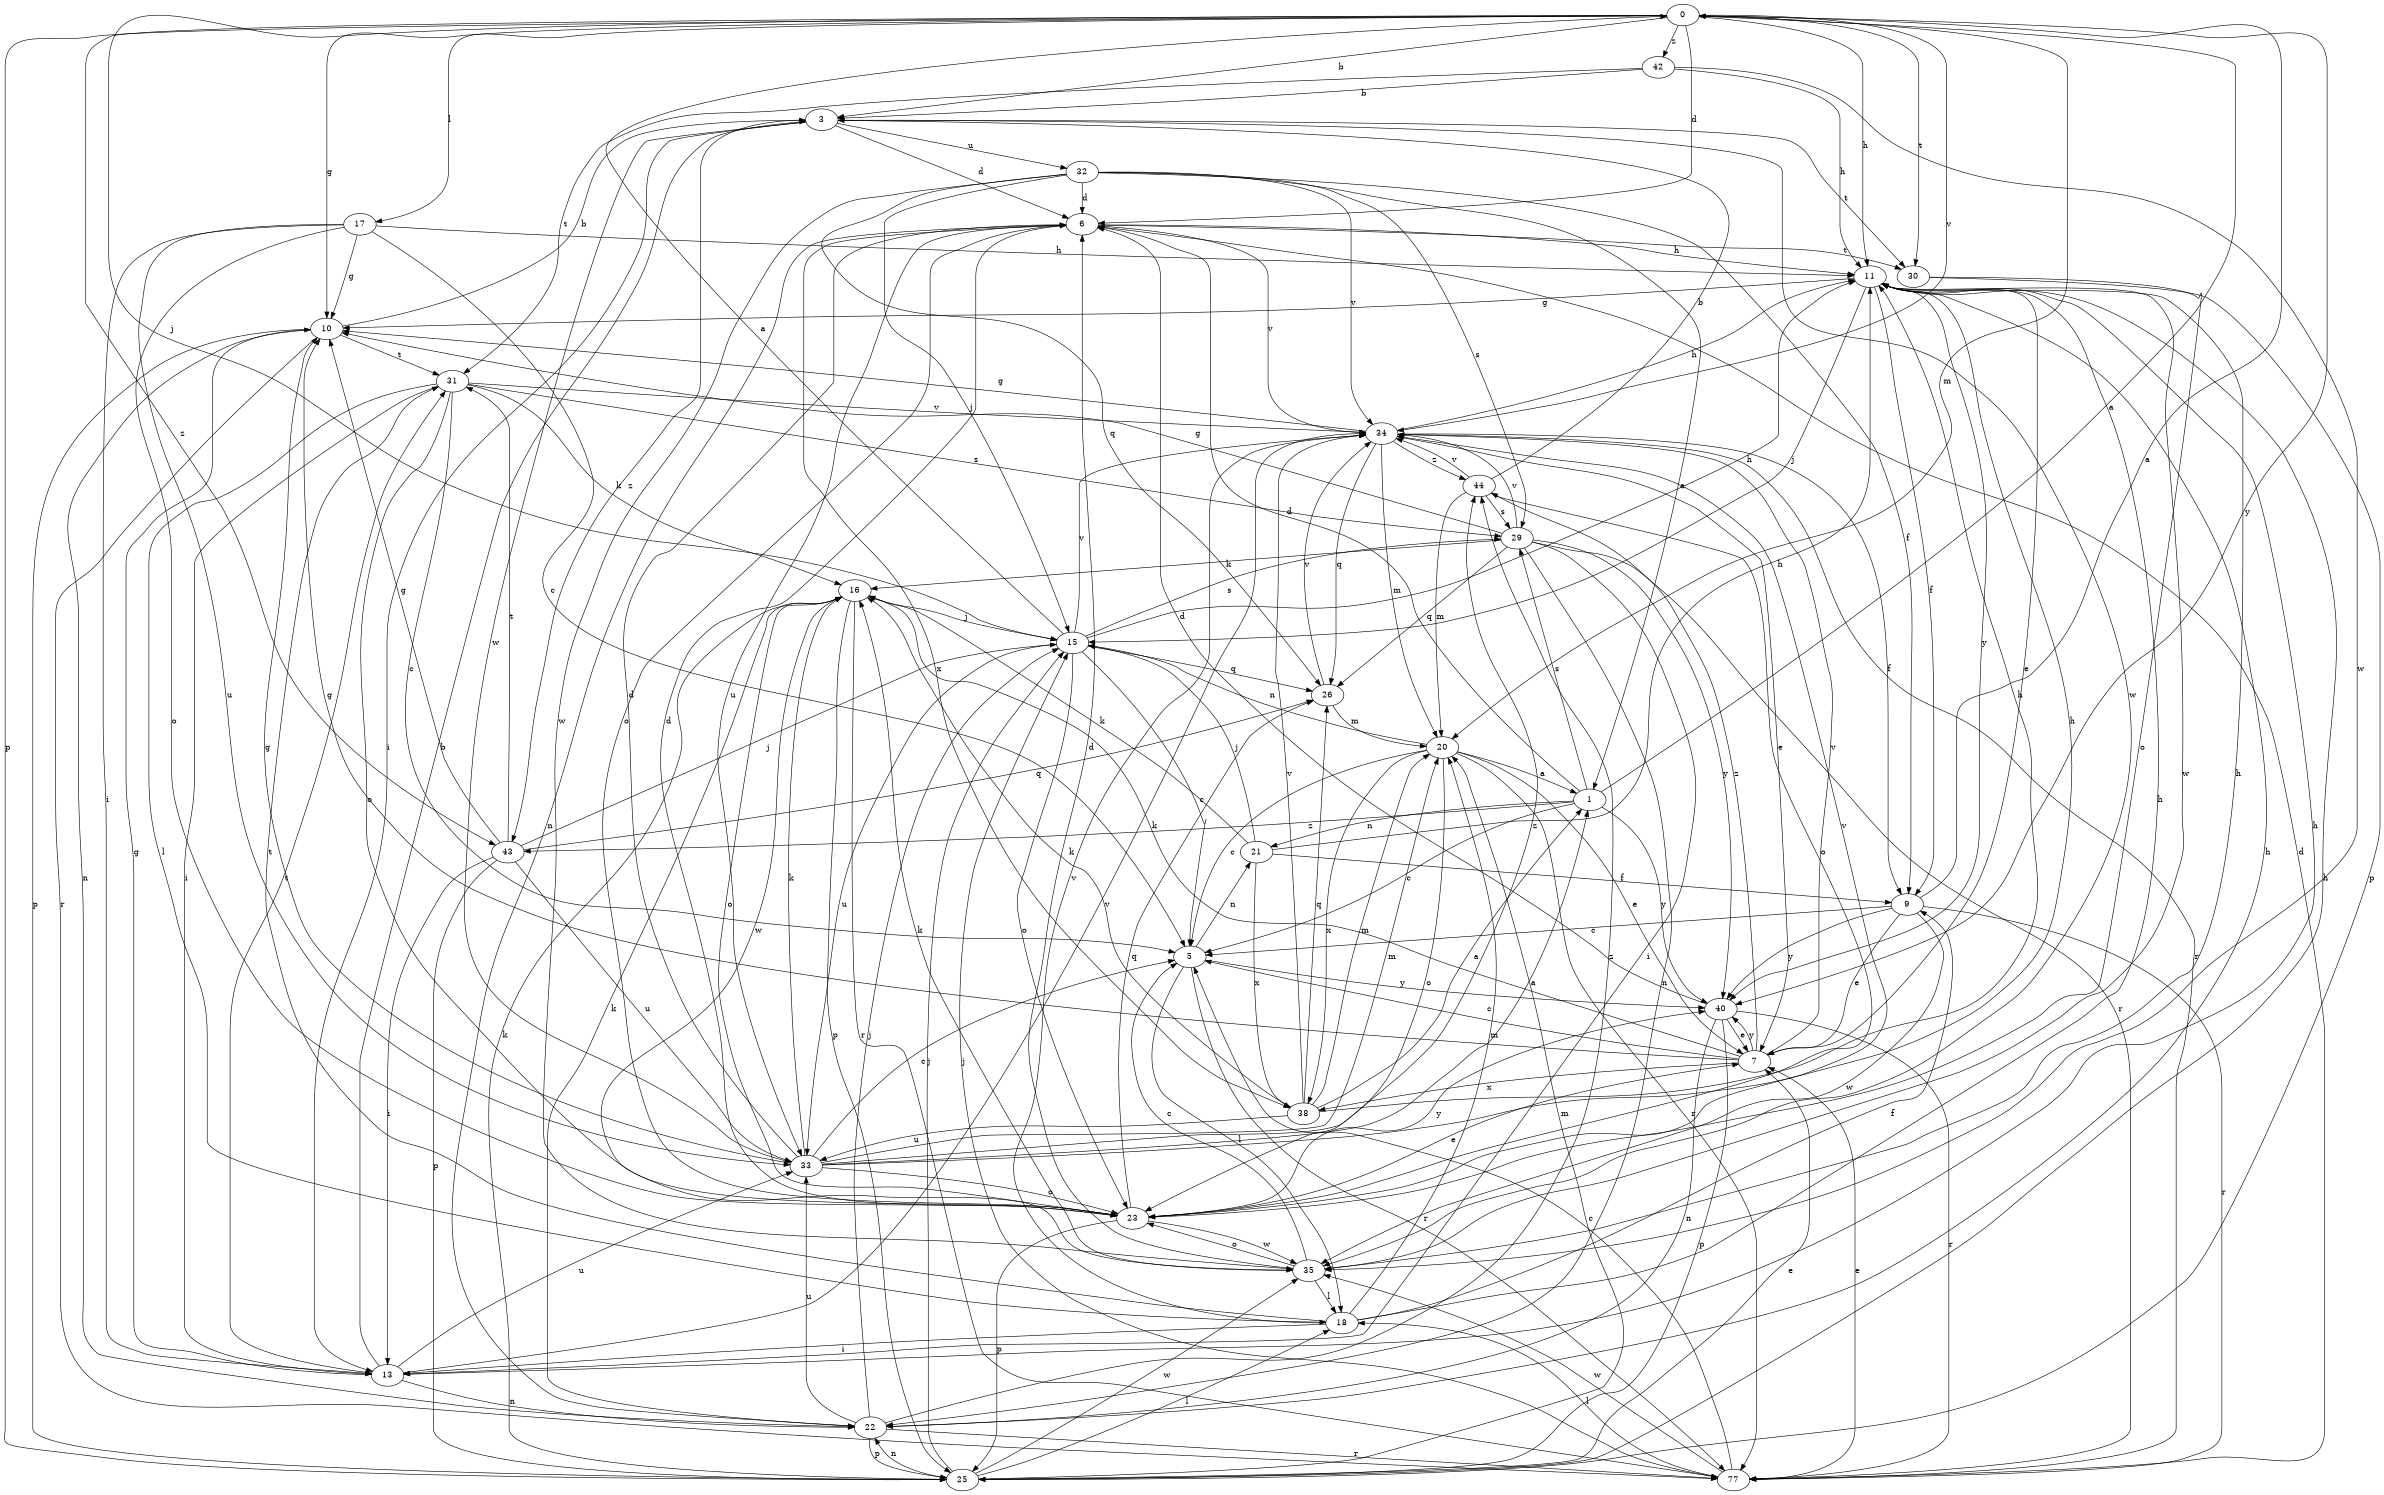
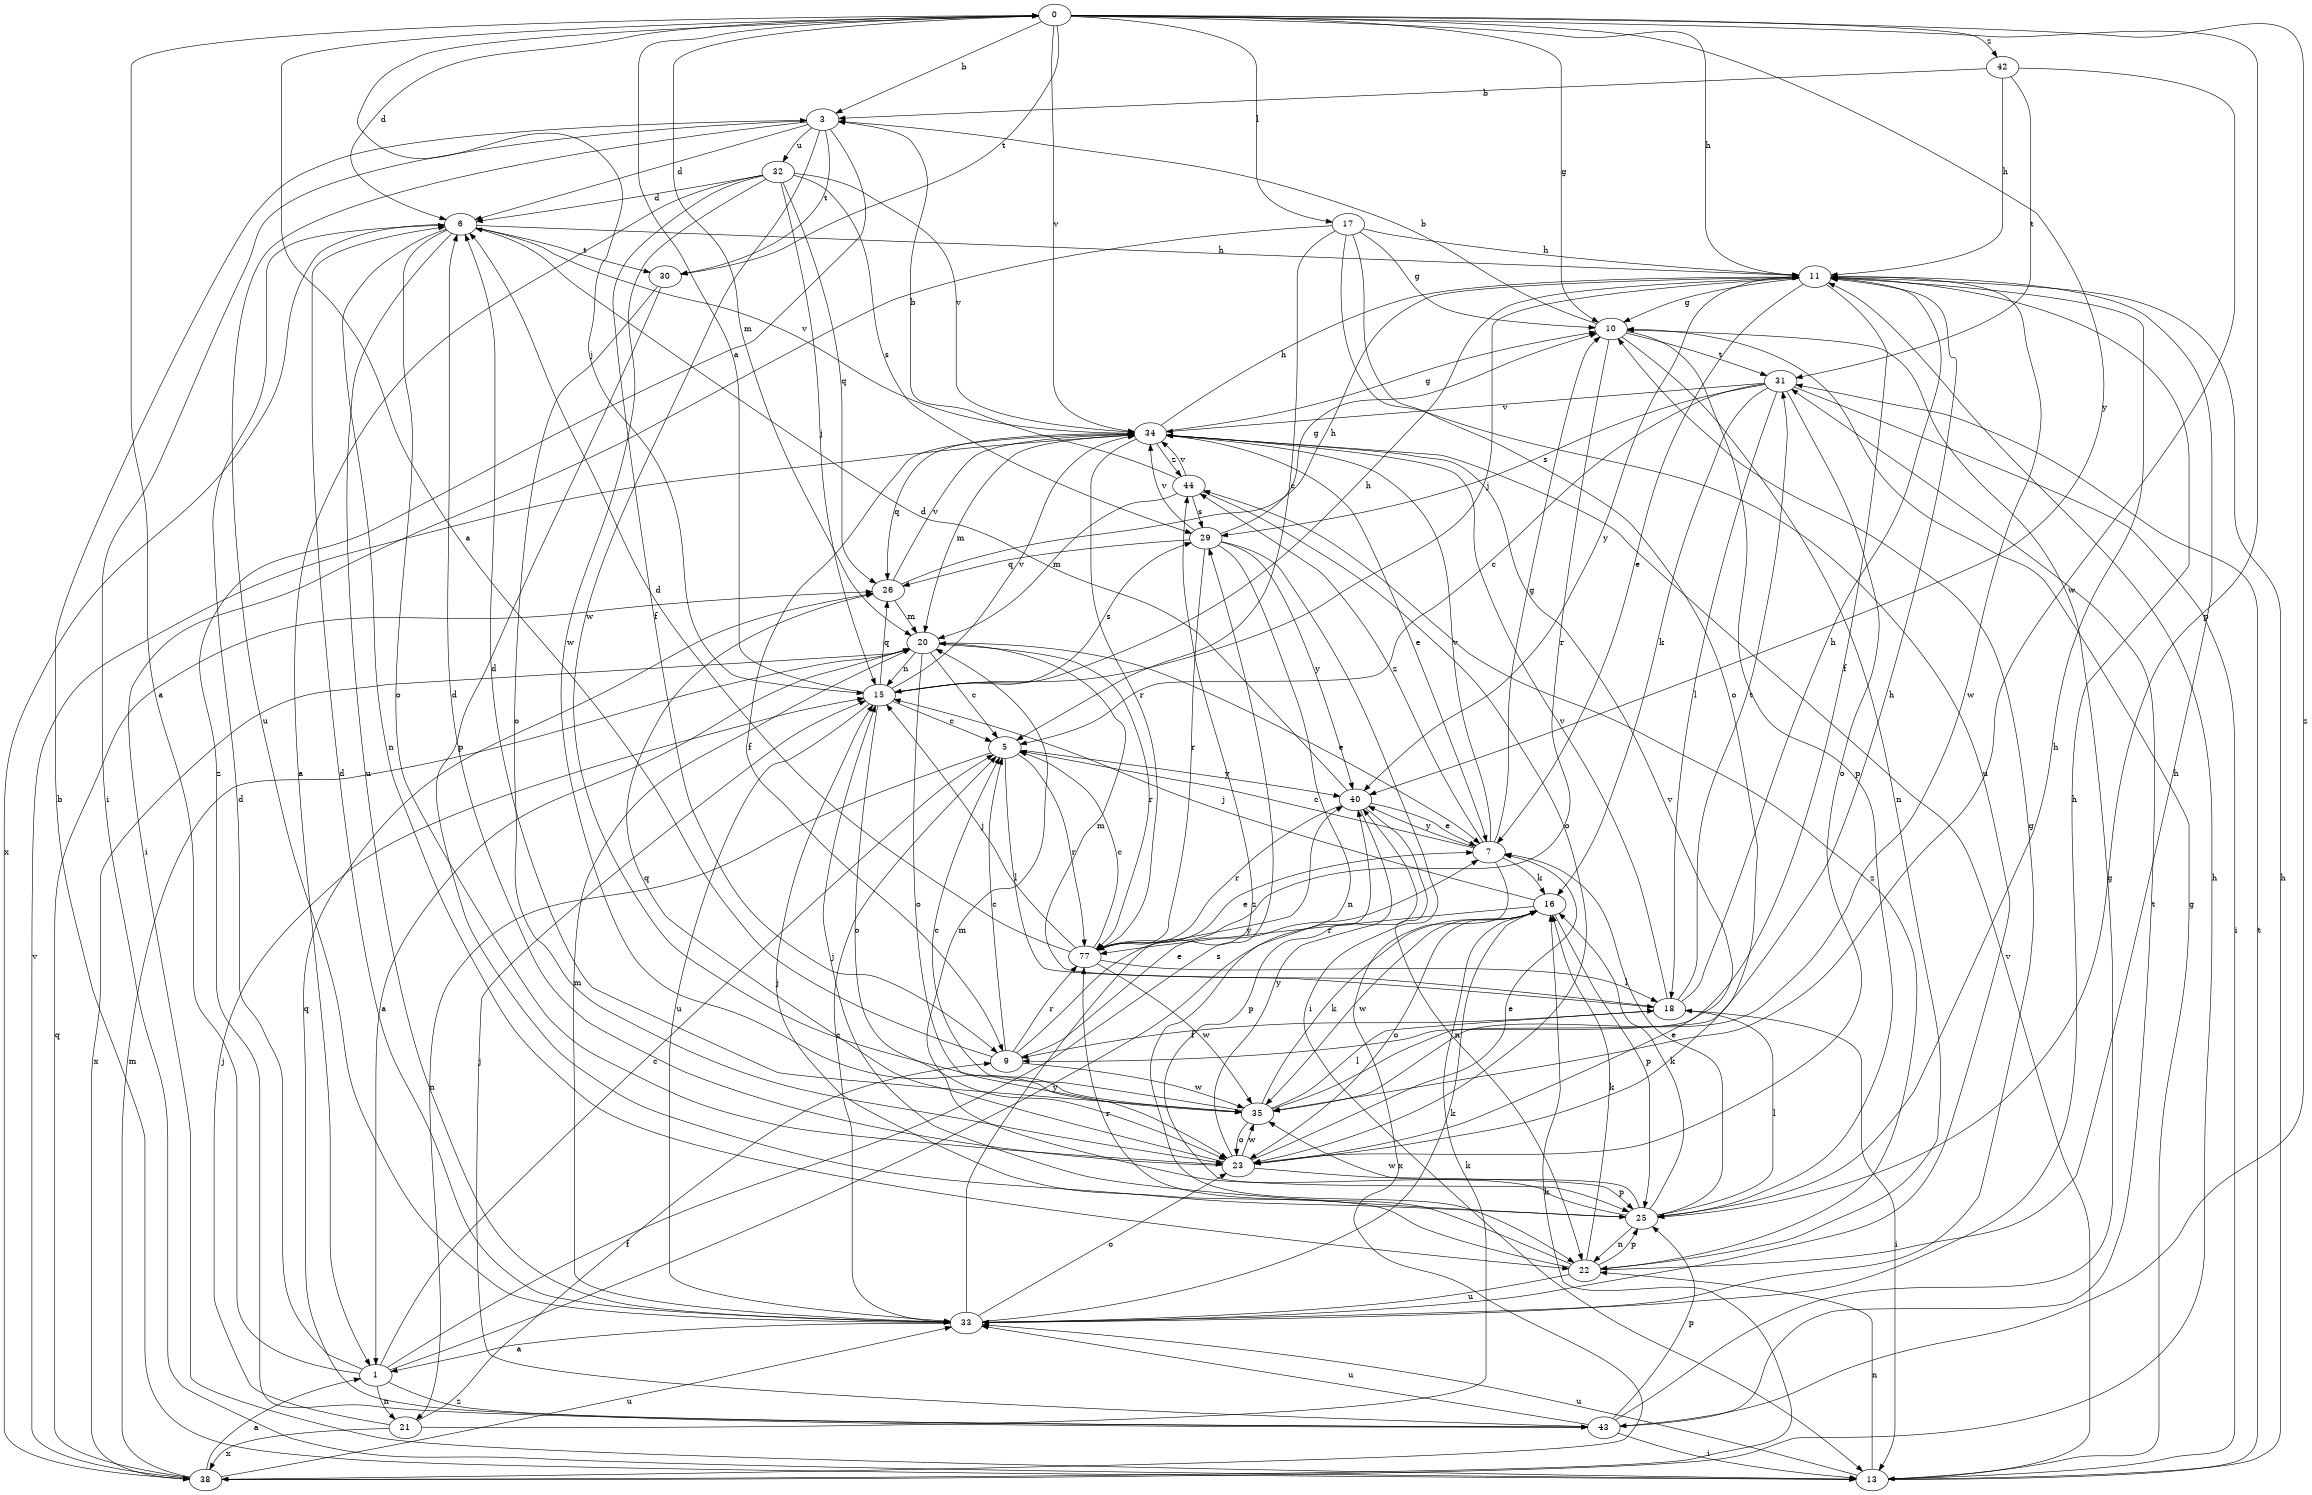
edge "29" -> "16": removed, label "k"
edge "3" -> "33": label "w" -> "u"
edge "21" -> "11": now "26" -> "11"
